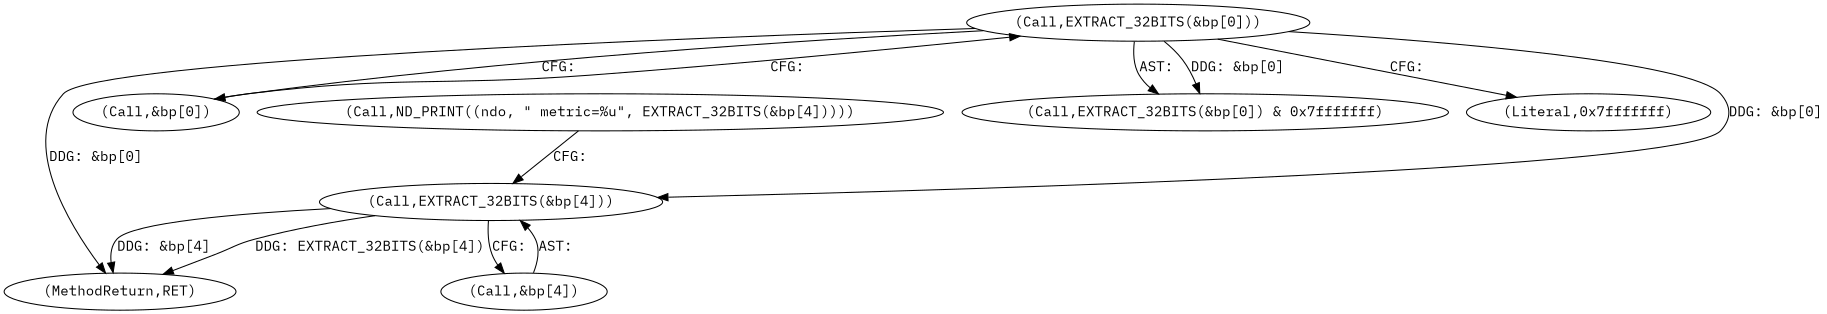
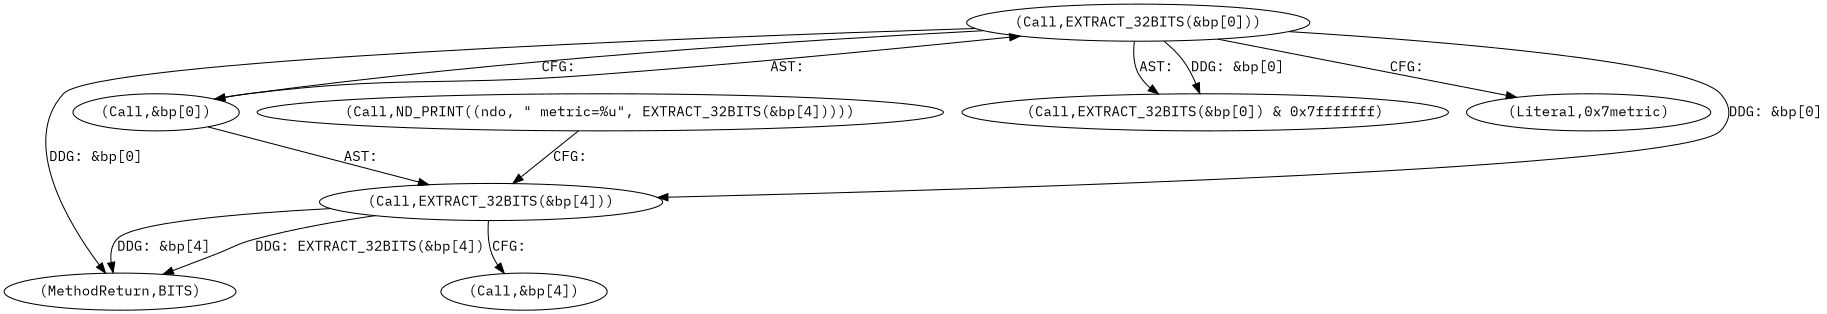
edge "(Call,&bp[0])" -> "(Call,EXTRACT_32BITS(&bp[0]))": label "CFG: " -> "AST: "
node "(Literal,0x7fffffff)": label "(Literal,0x7fffffff)" -> "(Literal,0x7metric)"
edge "(Call,&bp[4])" -> "(Call,EXTRACT_32BITS(&bp[4]))": now "(Call,&bp[0])" -> "(Call,EXTRACT_32BITS(&bp[4]))"
node "(MethodReturn,RET)": label "(MethodReturn,RET)" -> "(MethodReturn,BITS)"
